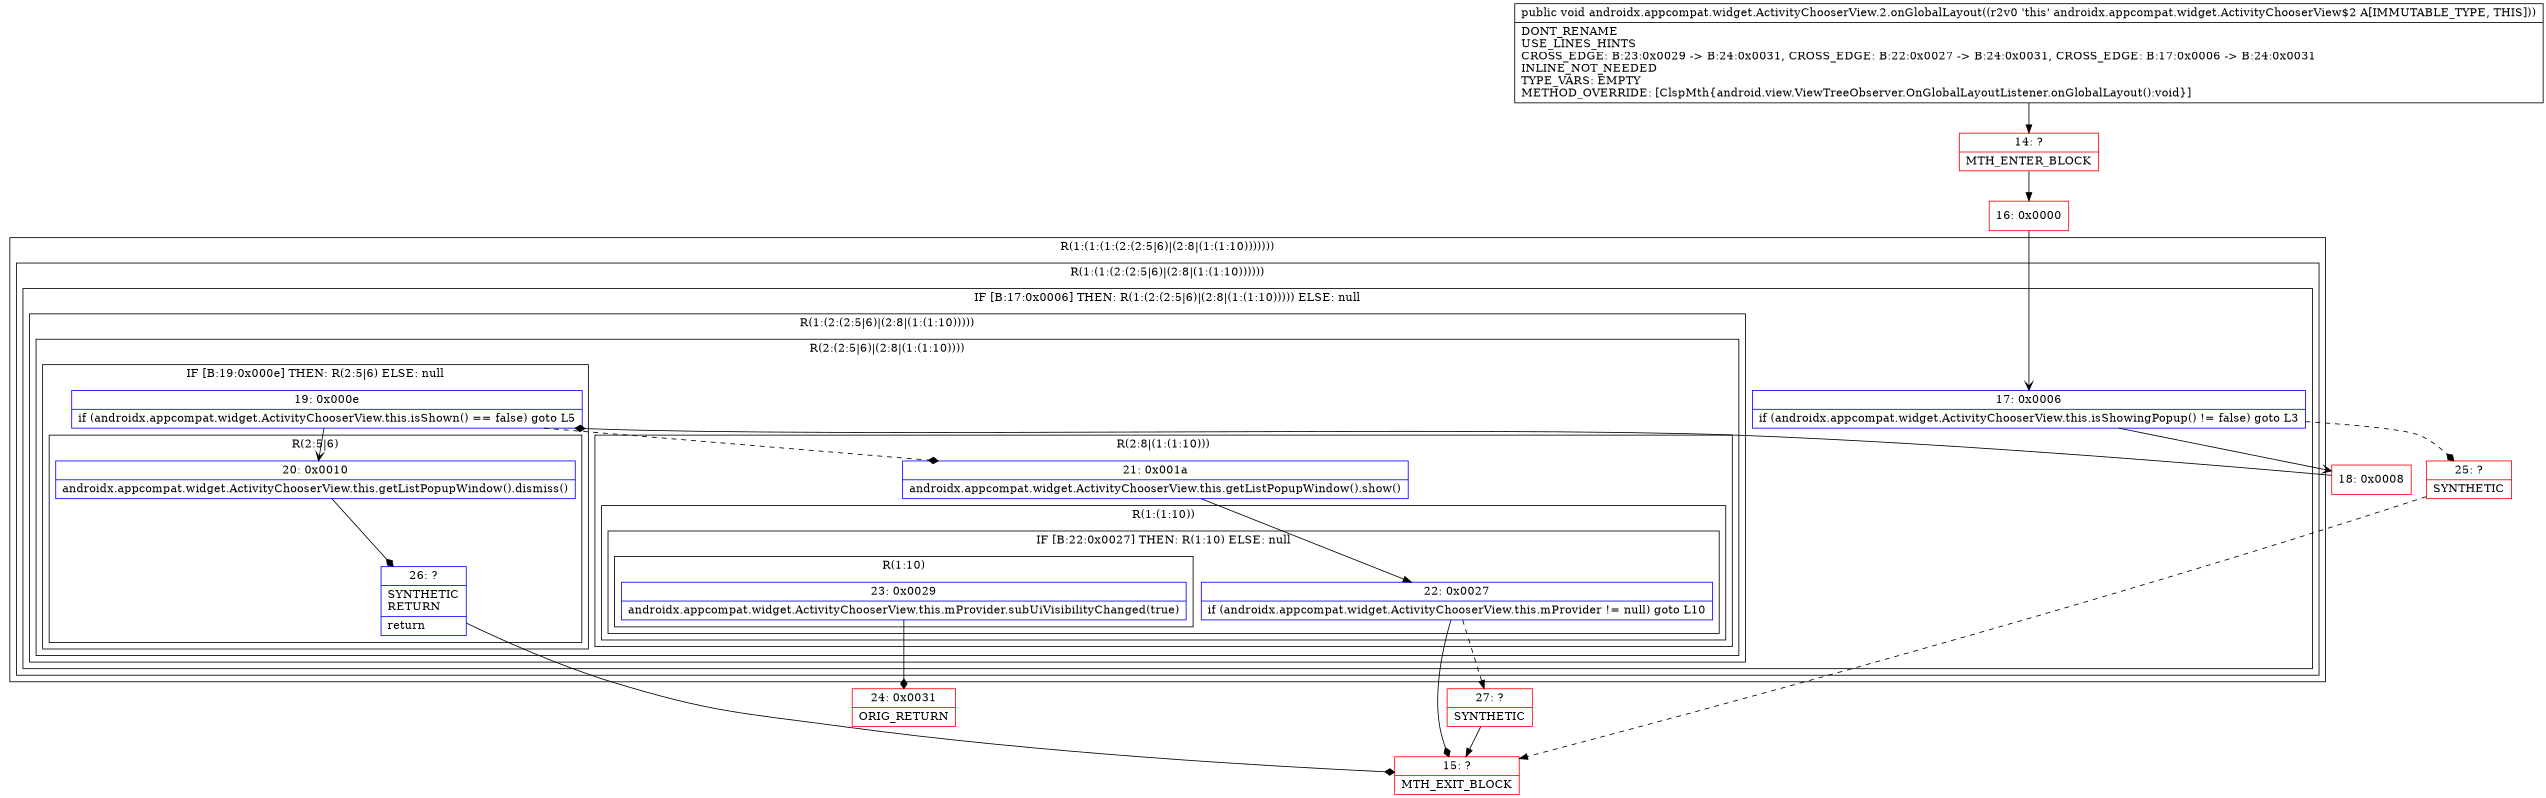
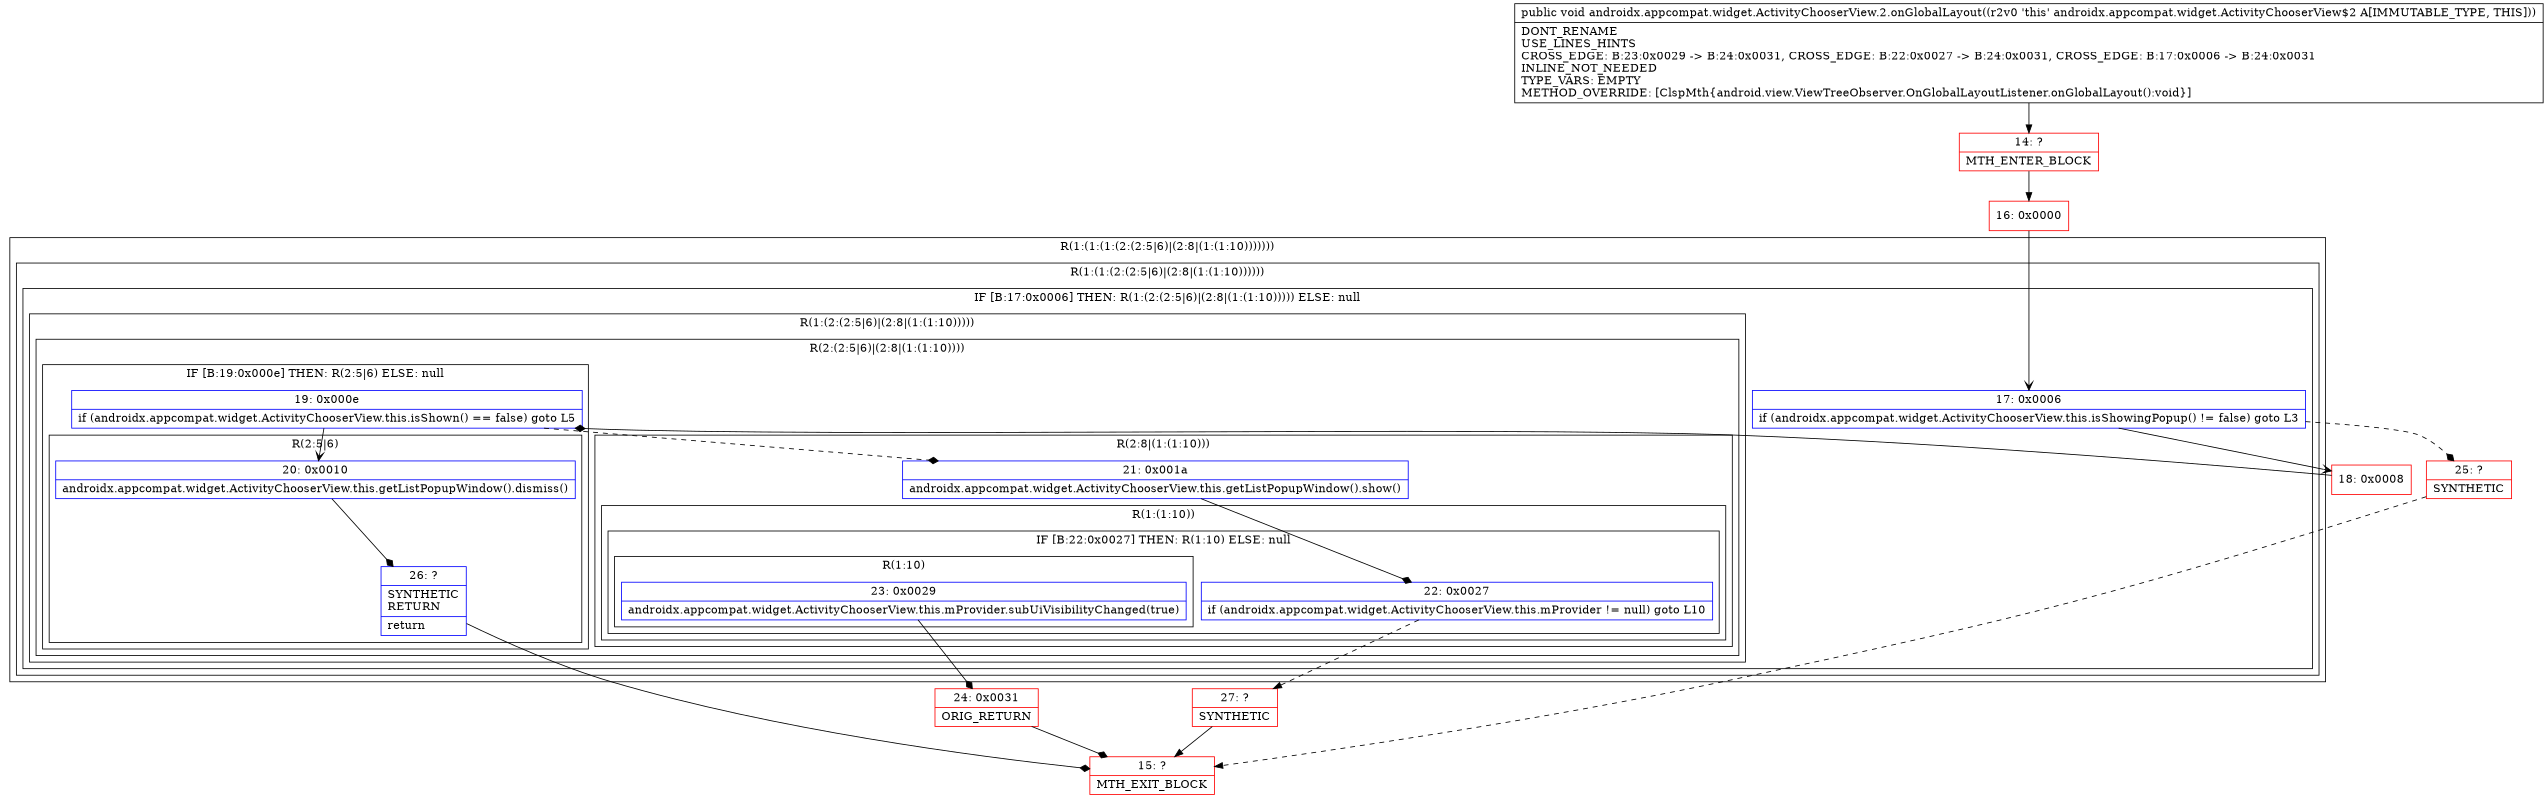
edge "21: 0x001a" -> "22: 0x0027": arrowhead normal -> diamond
edge "22: 0x0027" -> "15: ?": now "24: 0x0031" -> "15: ?"
